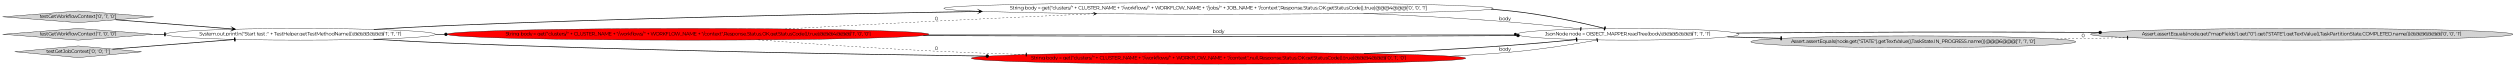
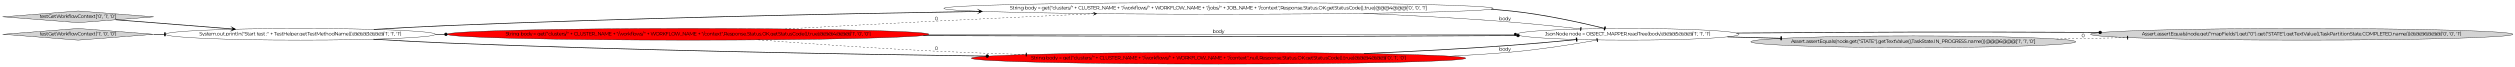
node "testGetJobContext['0', '0', '1']": removed
